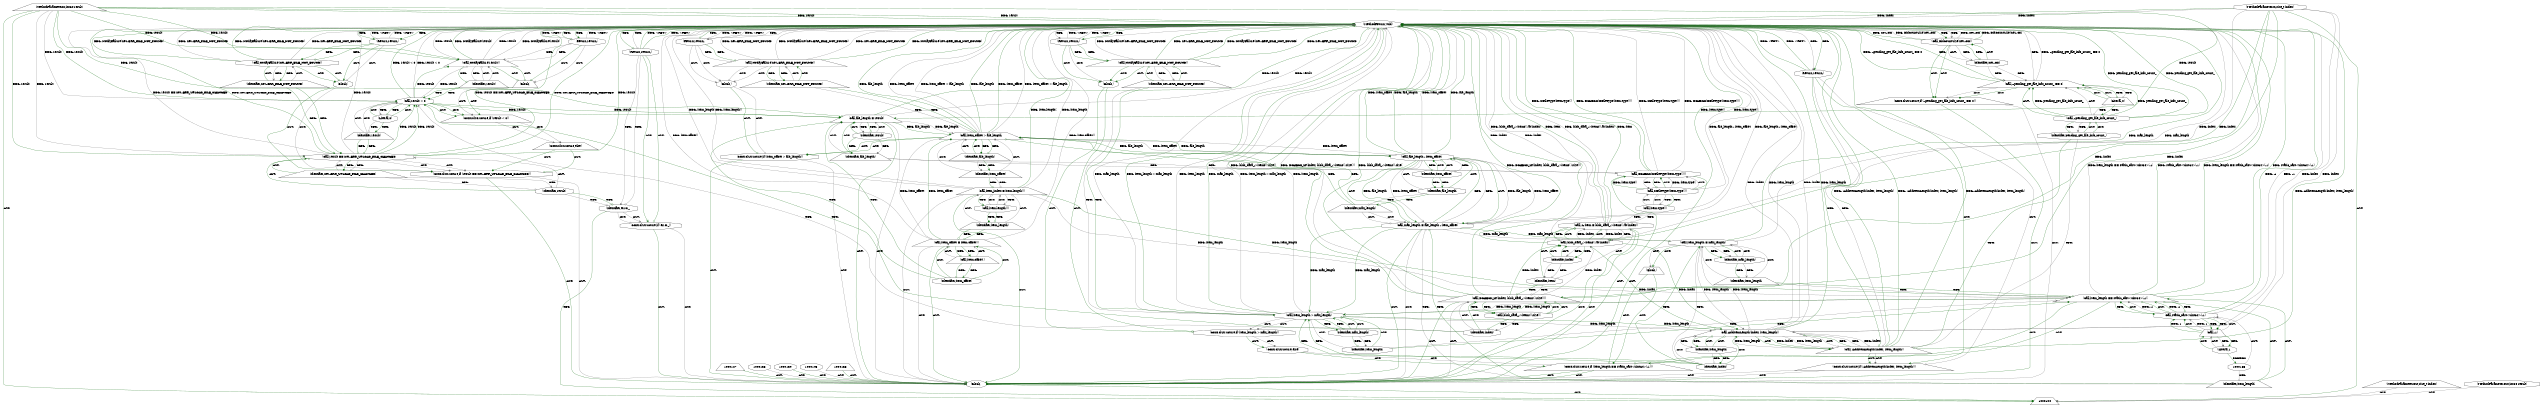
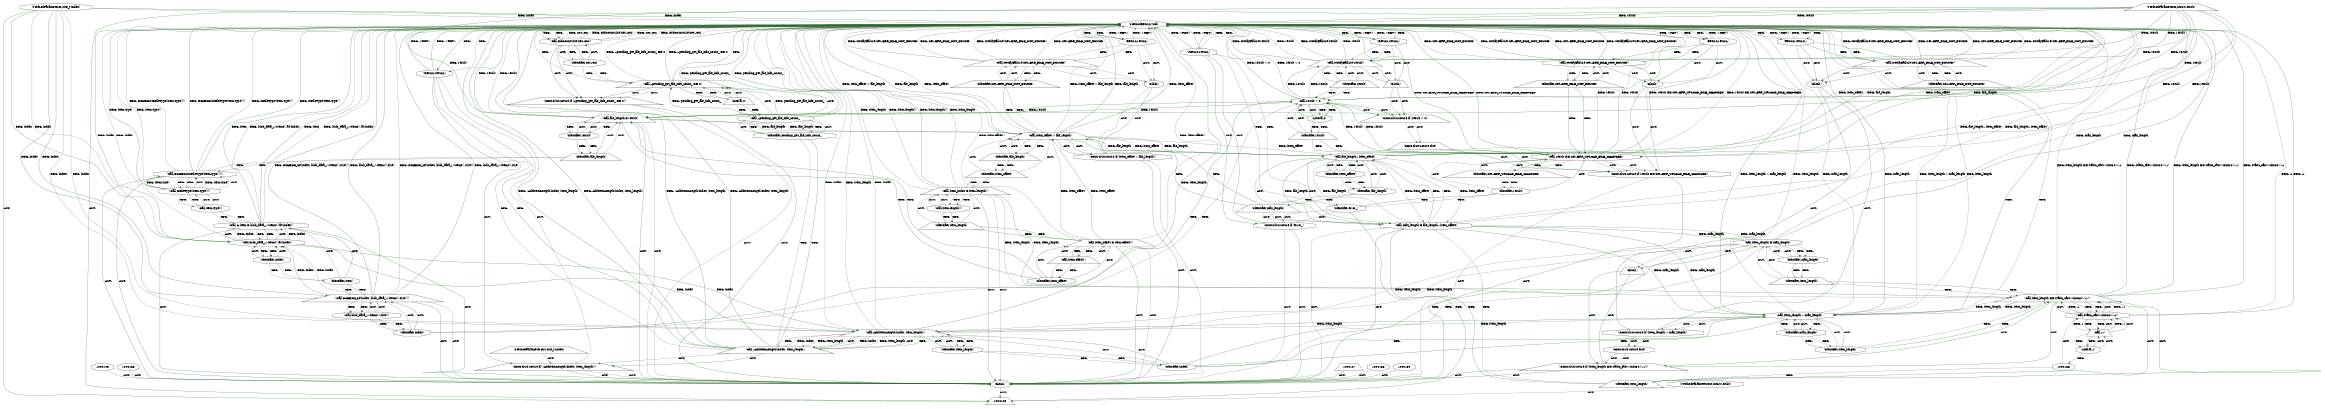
edge "(Literal,1)" -> "1000165": label "DCHECK: " -> "CFG: "
node "1000155": shape trapezium -> octagon
edge "(MethodParameterOut,size_t index)" -> "1000100": now "(MethodParameterOut,size_t index)" -> "(ControlStructure,if (!AddItemLength(index, item_length)))"
